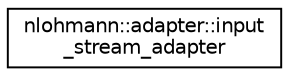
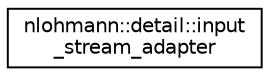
node "nlohmann::adapter::input _stream_adapter": label "nlohmann::adapter::input _stream_adapter" -> "nlohmann::detail::input _stream_adapter"
